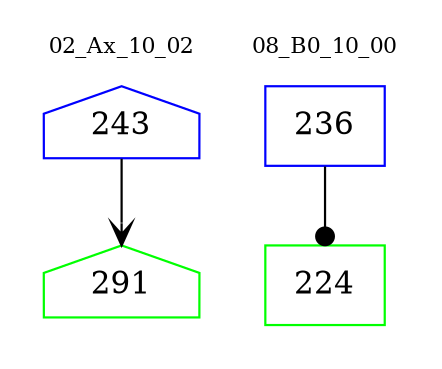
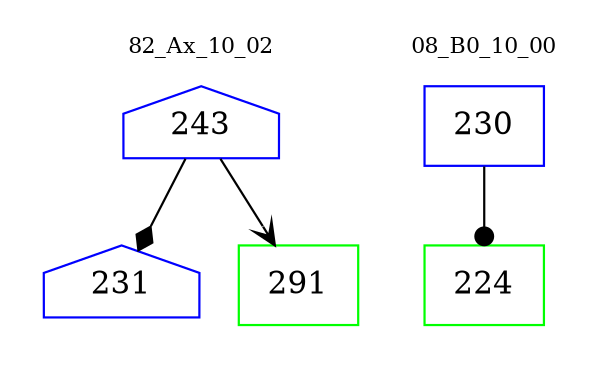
cluster "02_Ax_10_02": label "02_Ax_10_02" -> "82_Ax_10_02"
node "236": label "236" -> "230"
node "231": added
node "291": shape house -> box
